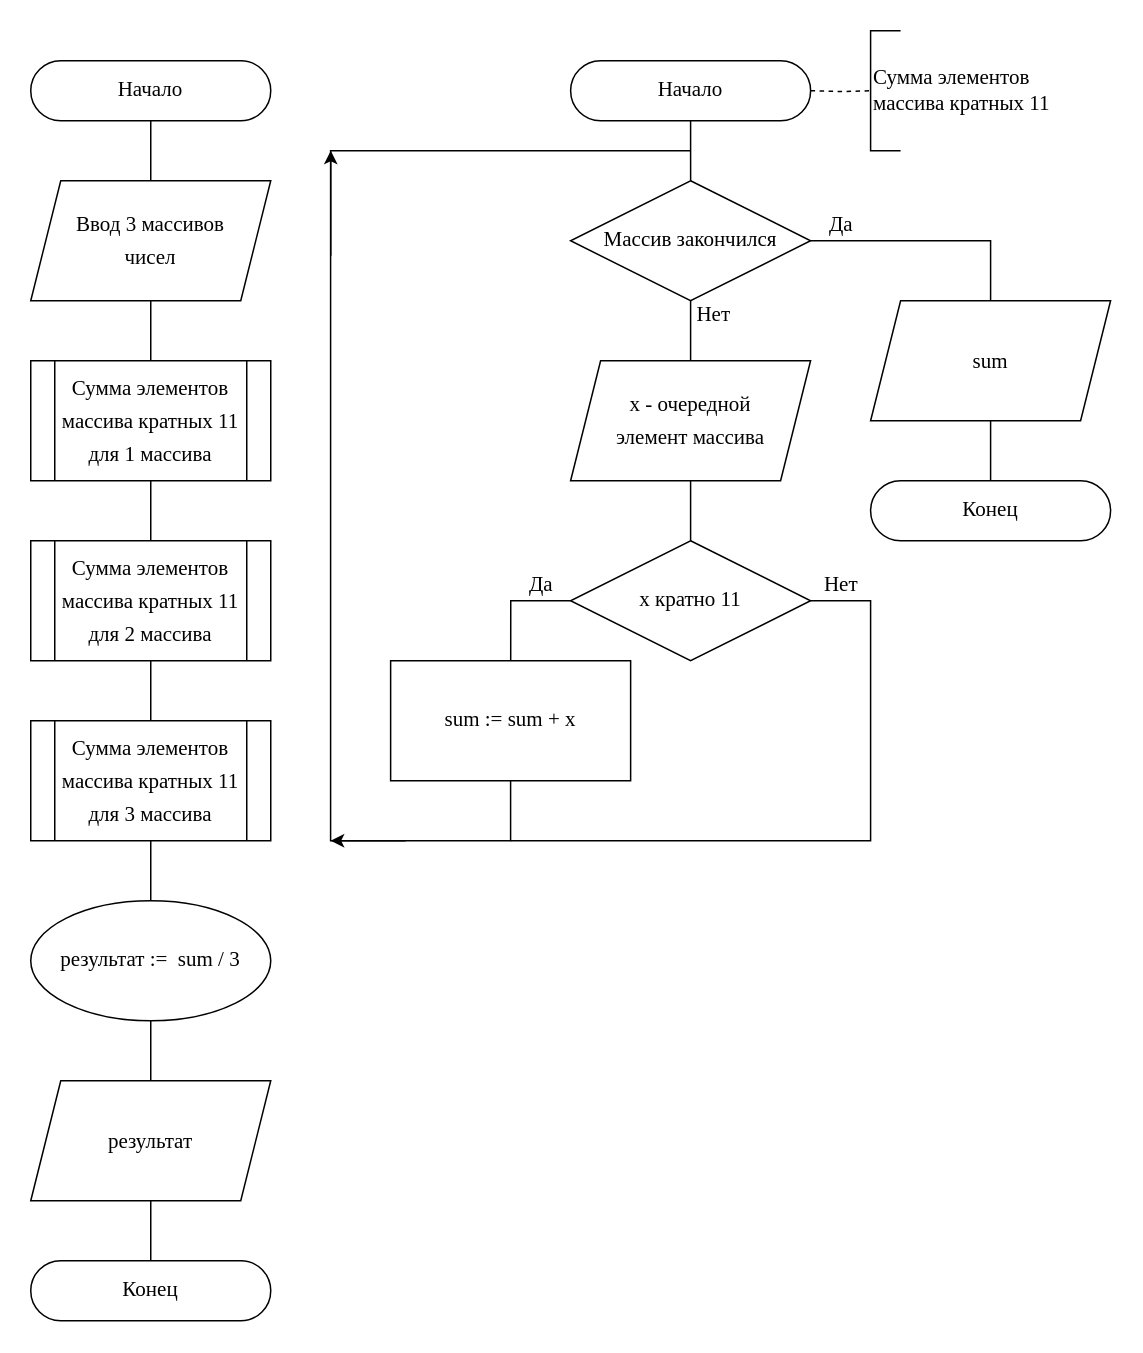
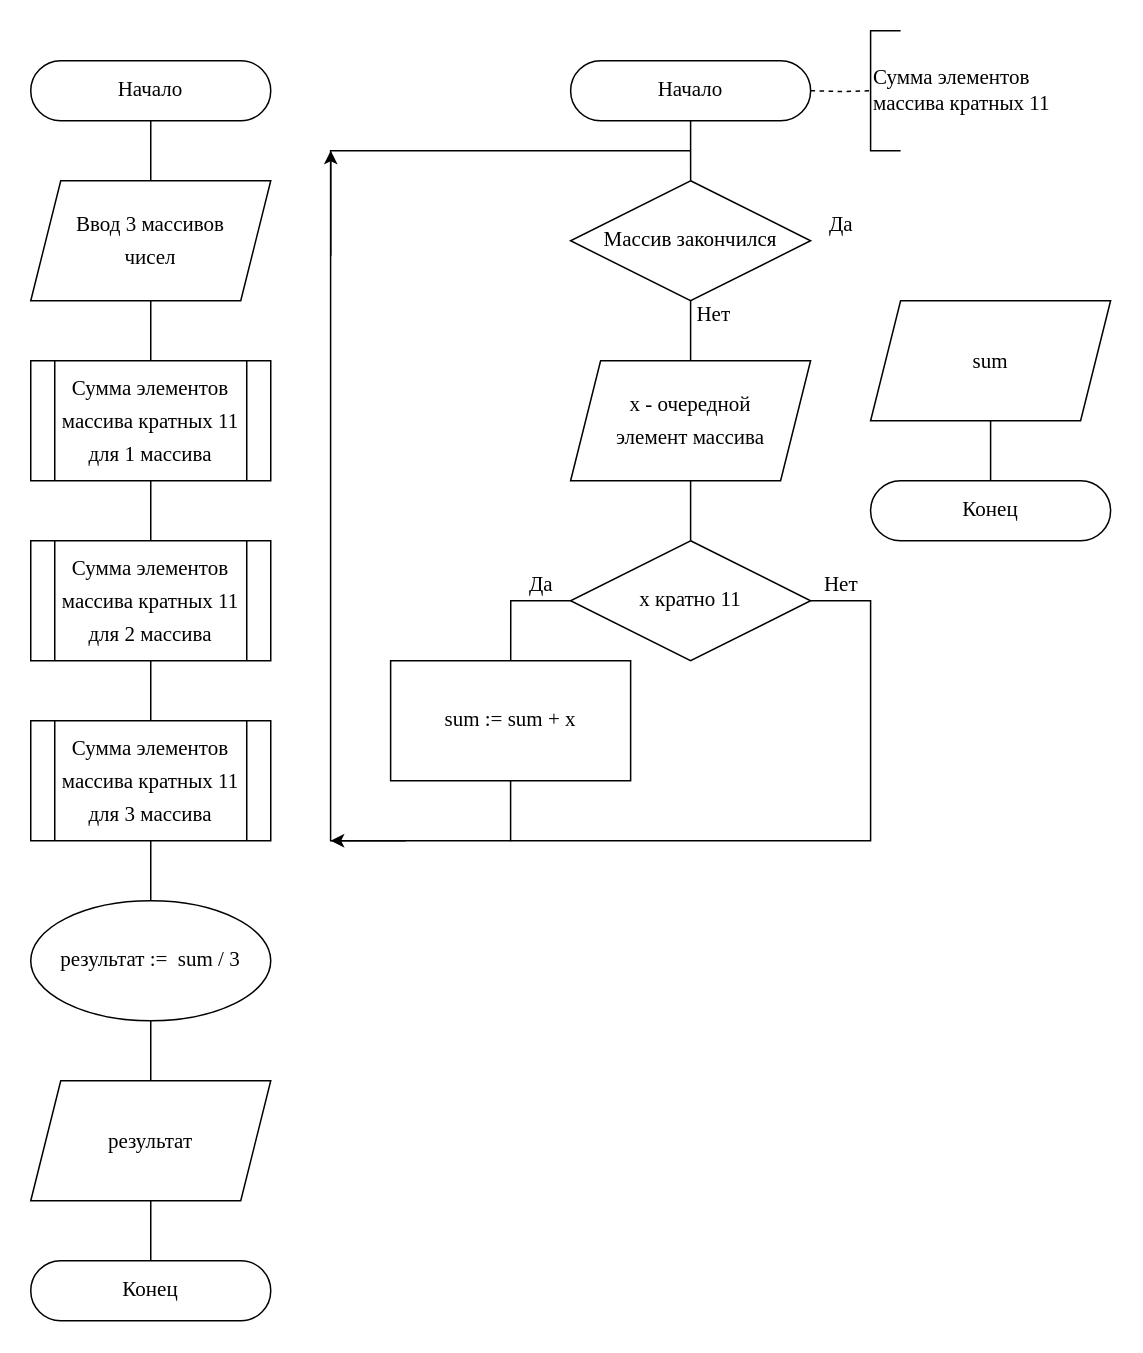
edge "Массив закончился" -- "sum": removed
